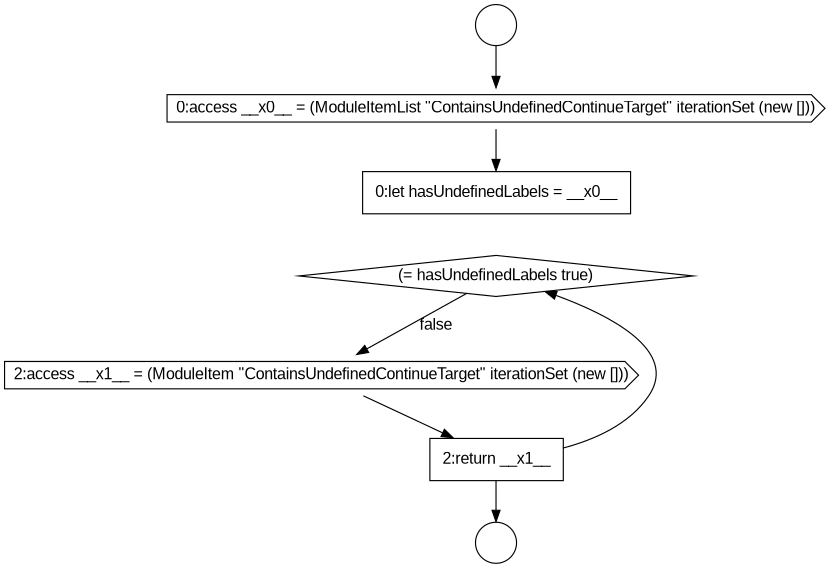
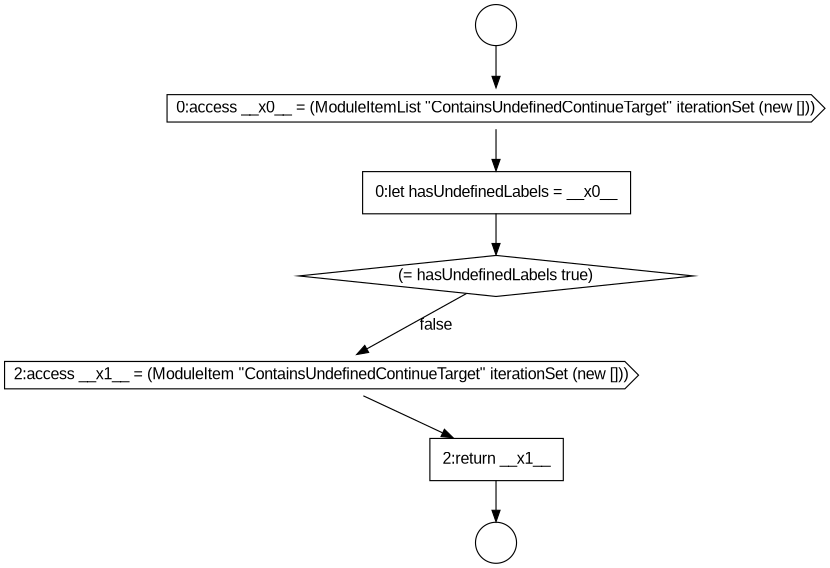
edge "2:return __x1__" -> "(= hasUndefinedLabels true)": now "0:let hasUndefinedLabels = __x0__" -> "(= hasUndefinedLabels true)"
